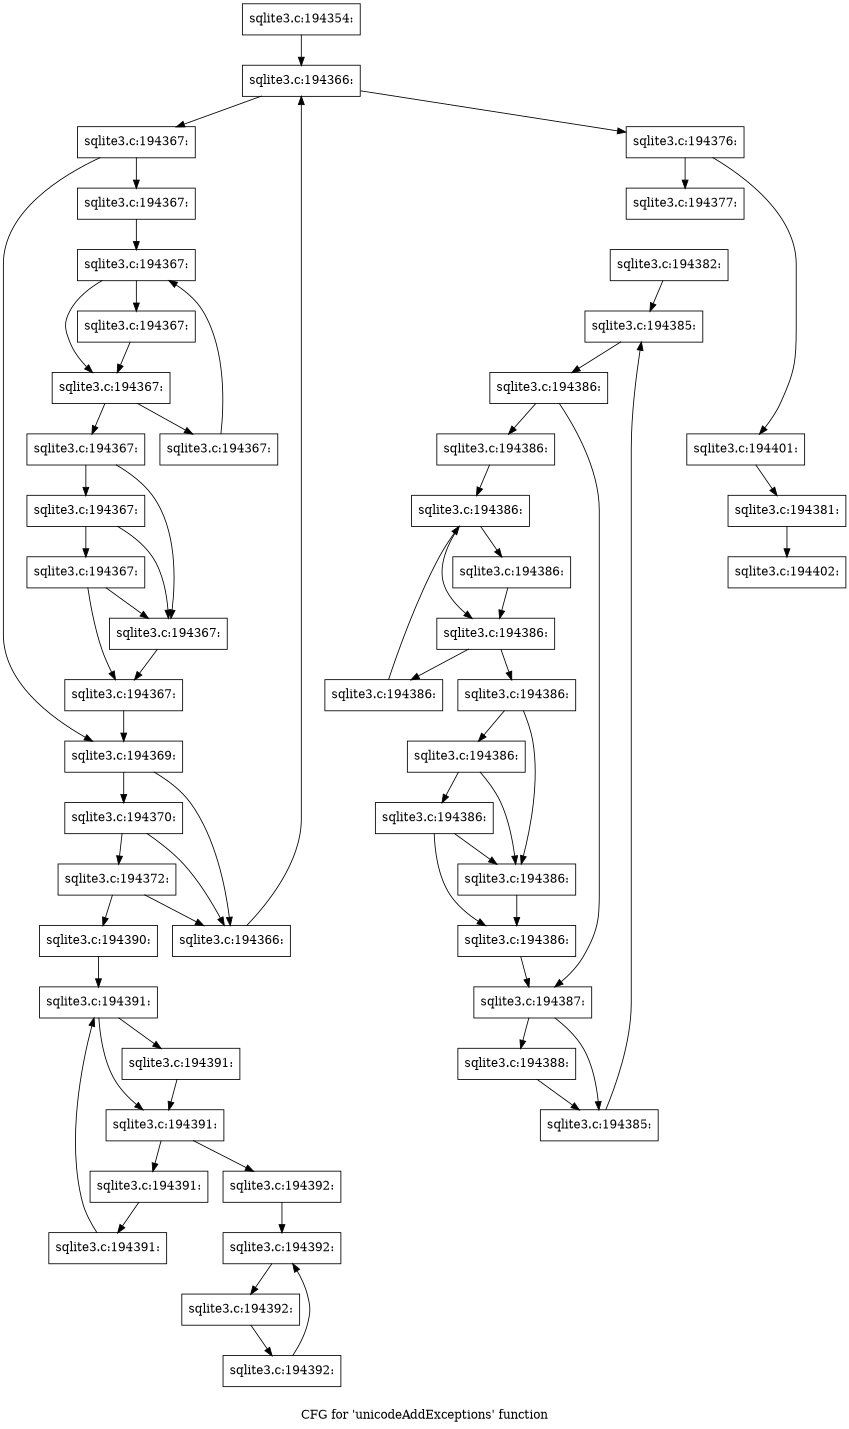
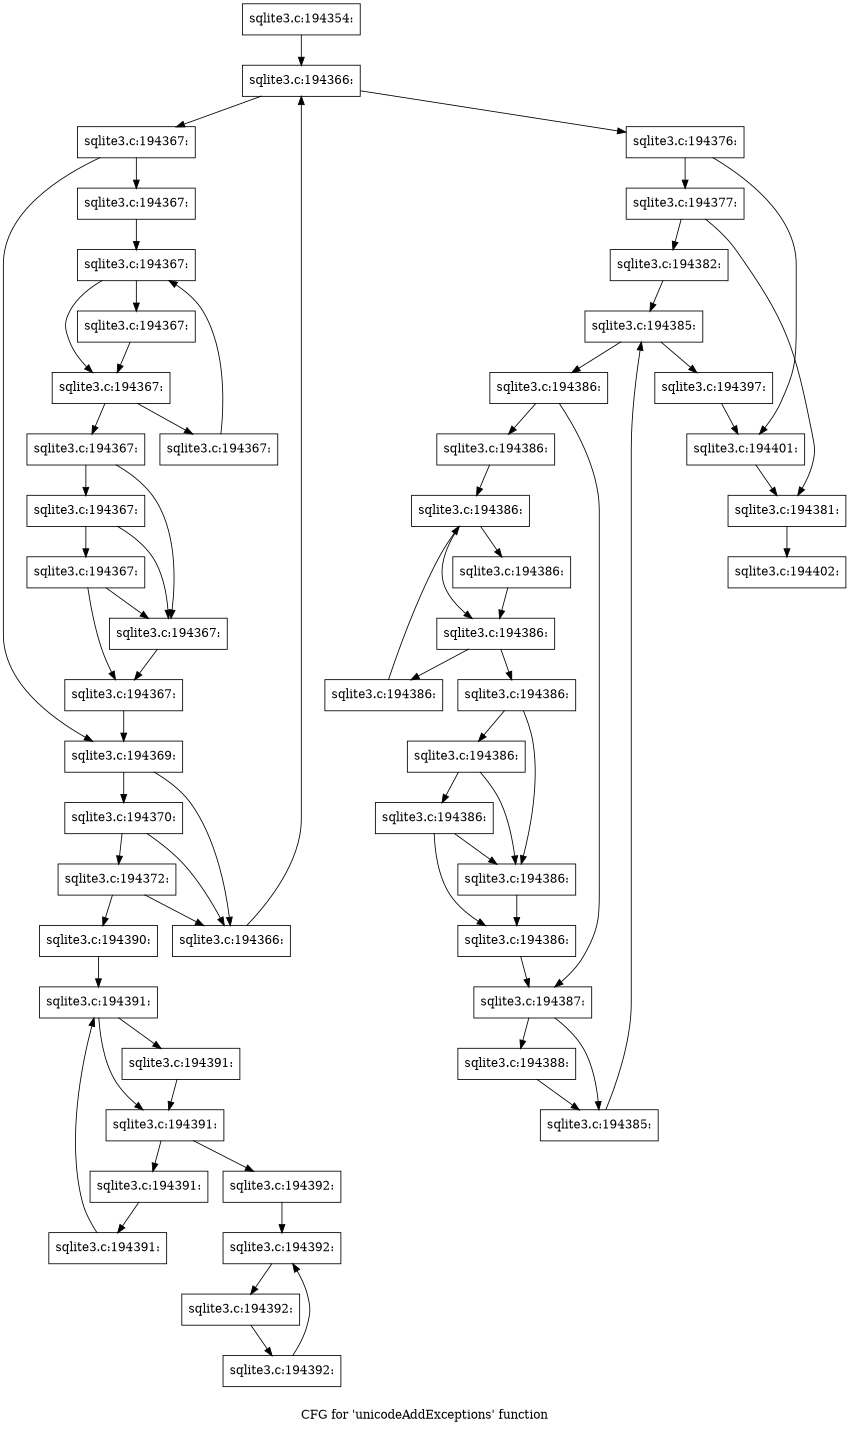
edge "sqlite3.c:194377:" -> "sqlite3.c:194382:": added
edge "sqlite3.c:194377:" -> "sqlite3.c:194381:": added
node "sqlite3.c:194397:": added
